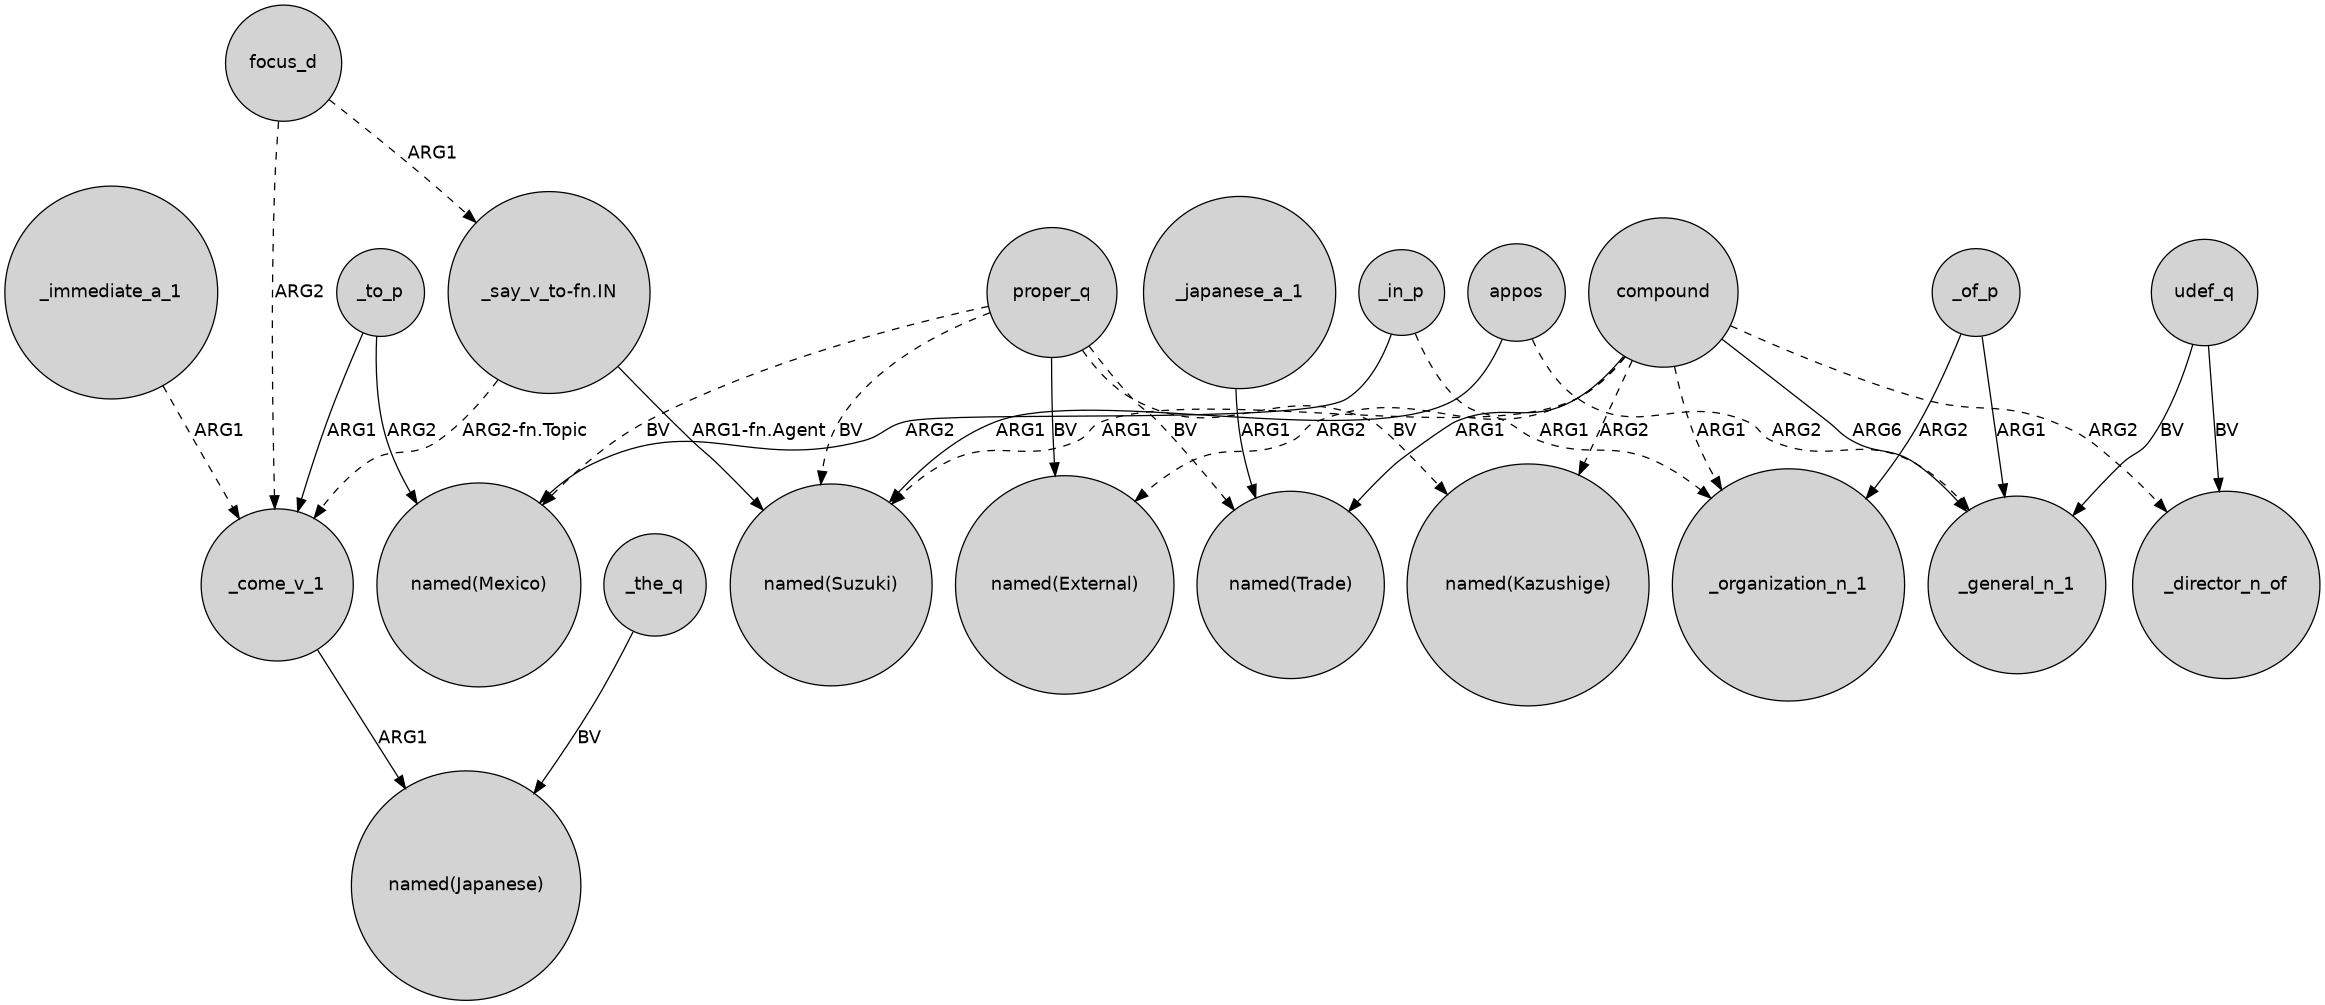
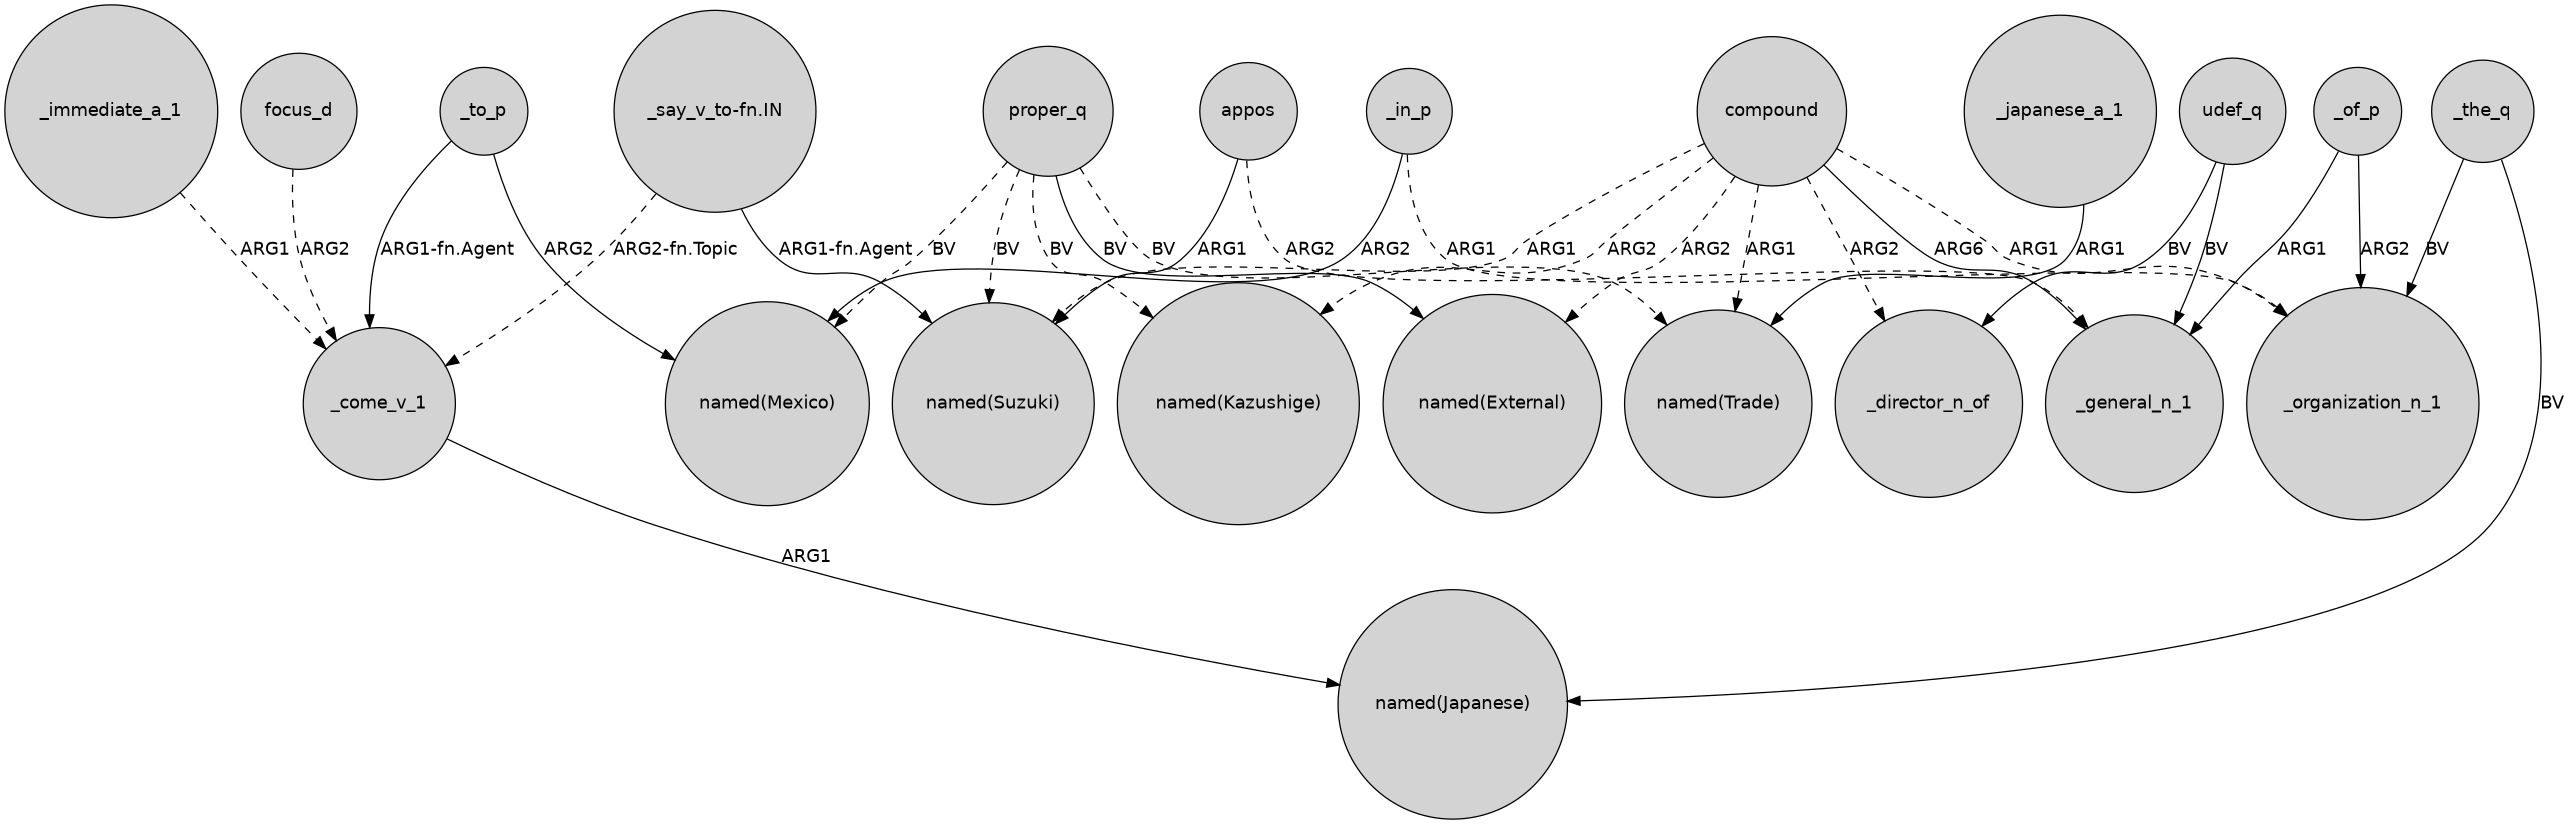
edge "focus_d" -> "_say_v_to-fn.IN": removed, label "ARG1"
edge "_the_q" -> "_organization_n_1": added, label "BV"
edge "compound" -> "named(Trade)": style solid -> dashed
edge "_to_p" -> "_come_v_1": label "ARG1" -> "ARG1-fn.Agent"
